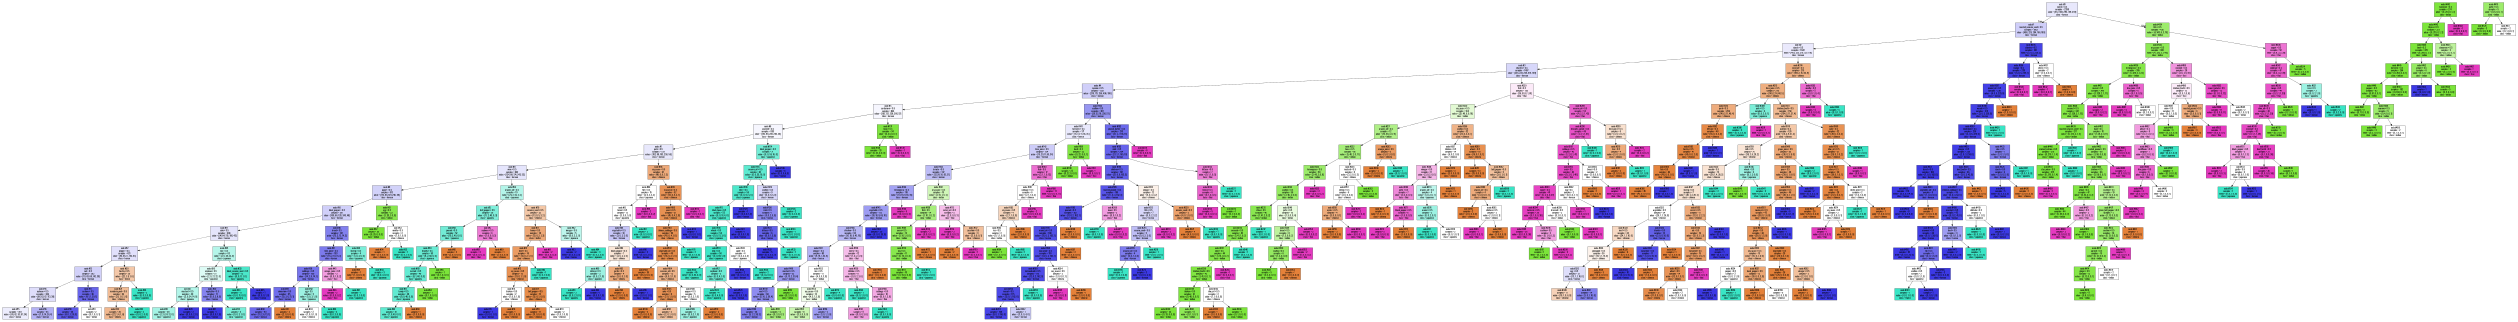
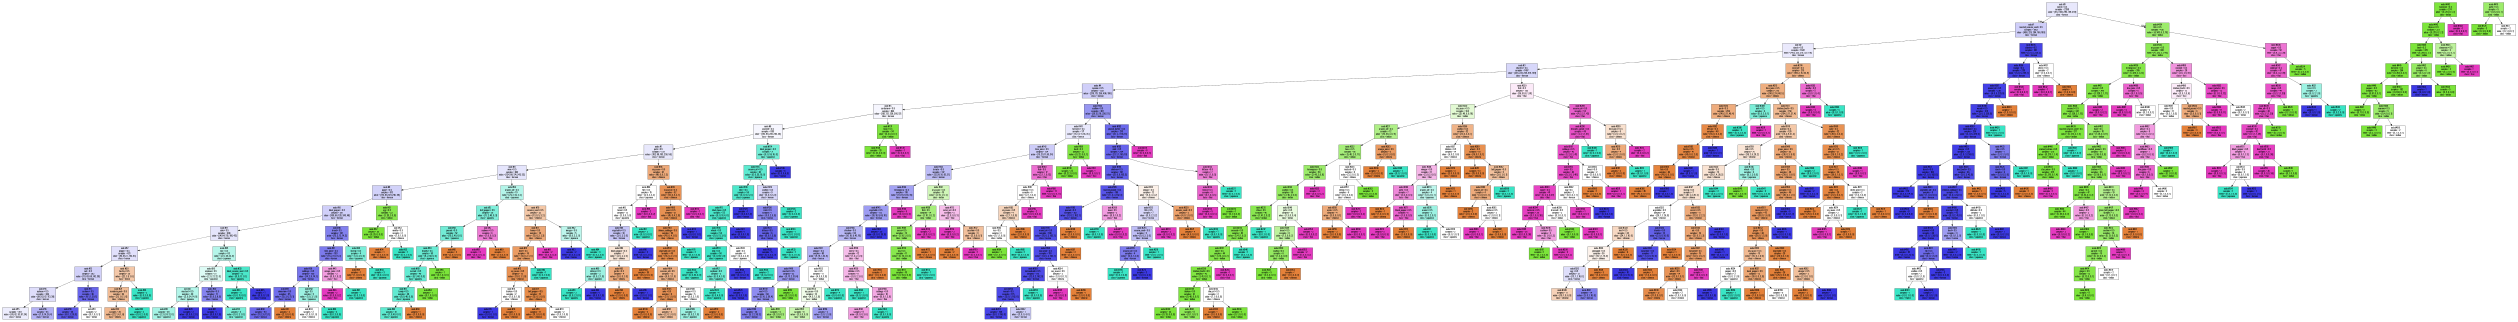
node "node #499": removed
node "node #71": text "class = butter" -> "class = chinese"
edge "node #163" -> "node #161": now "node #160" -> "node #161"
